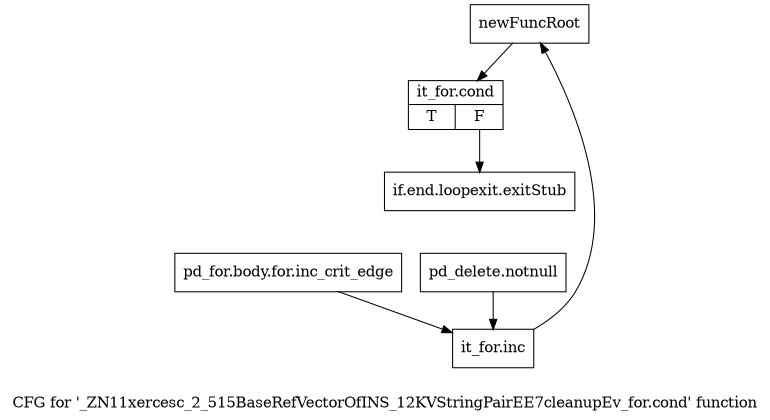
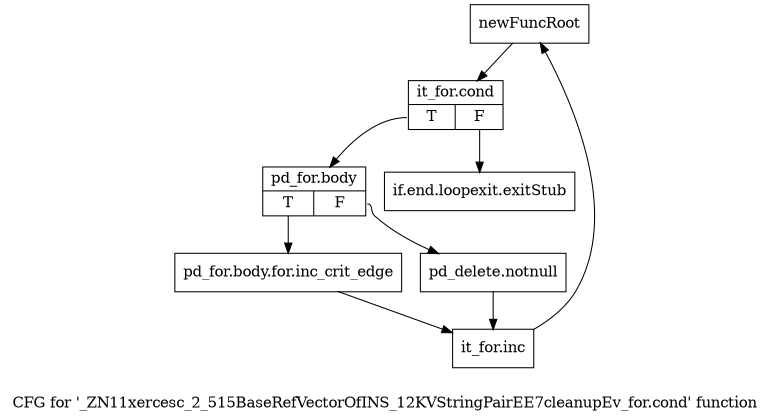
node "pd_for.body": added
